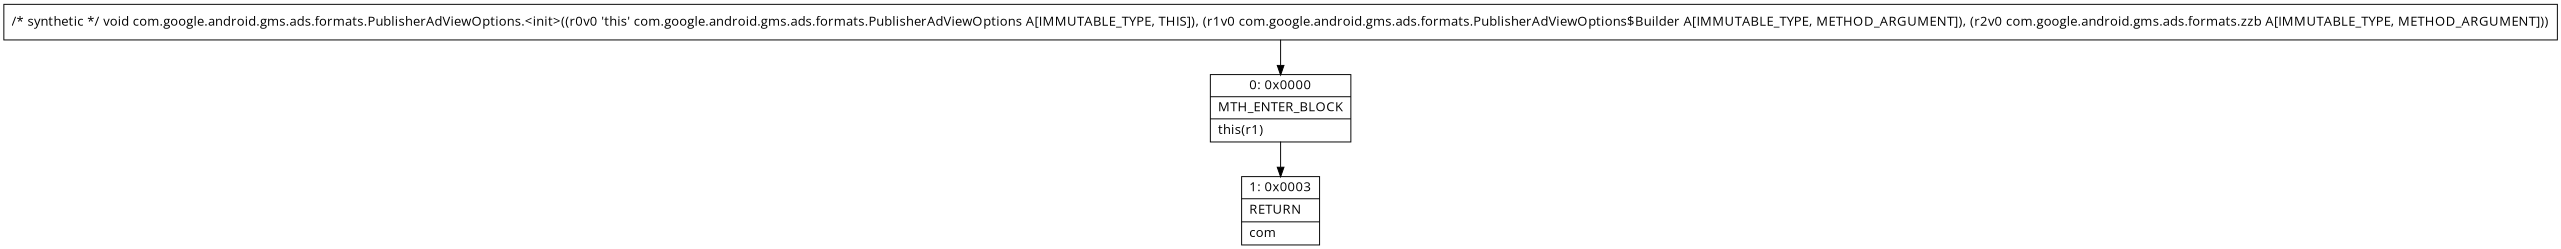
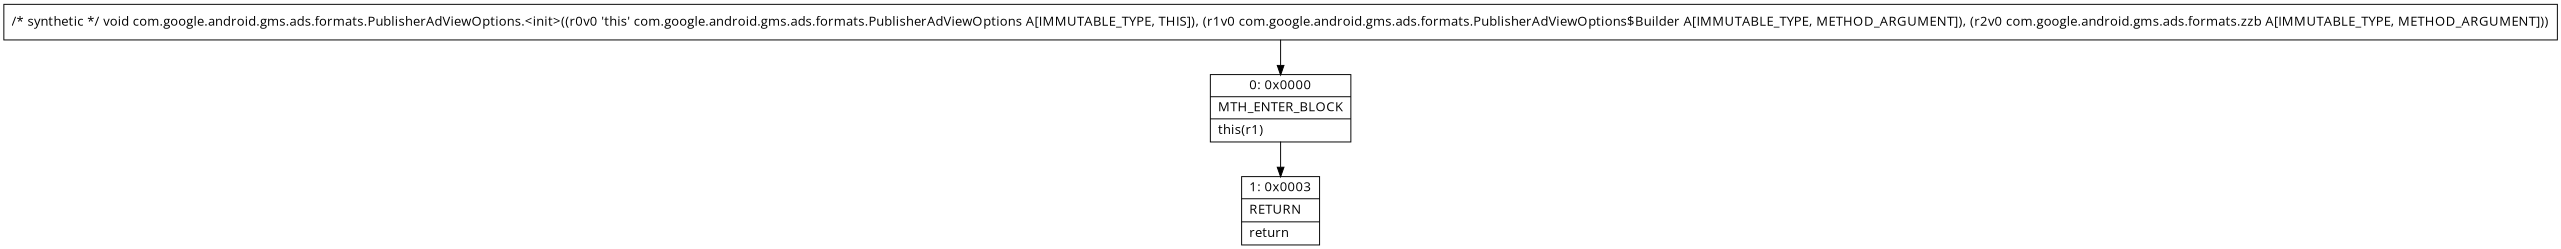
node "1: 0x0003": text "com" -> "return"
